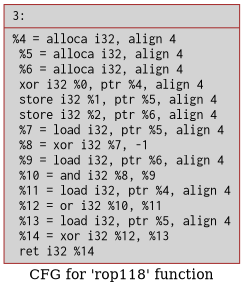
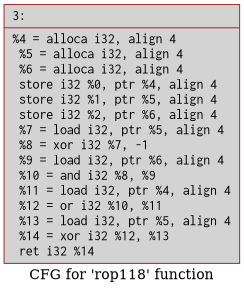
node "3:": text "xor i32 %0, ptr %4, align 4" -> "store i32 %0, ptr %4, align 4"
